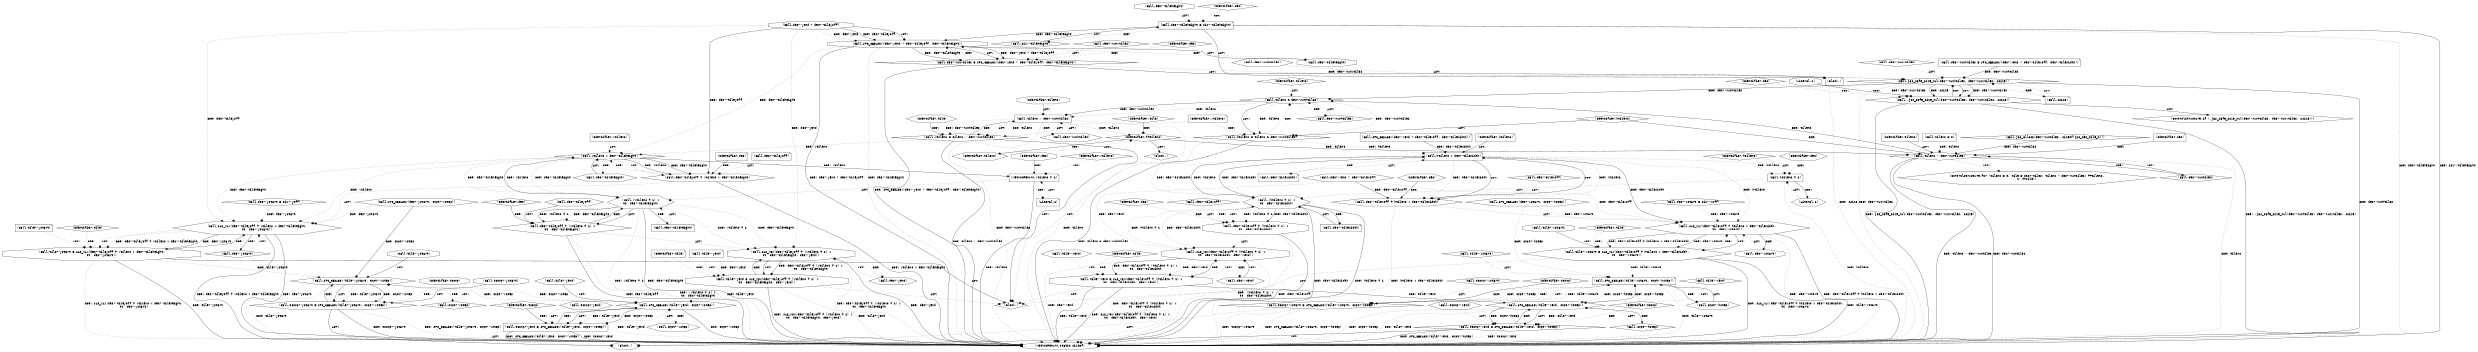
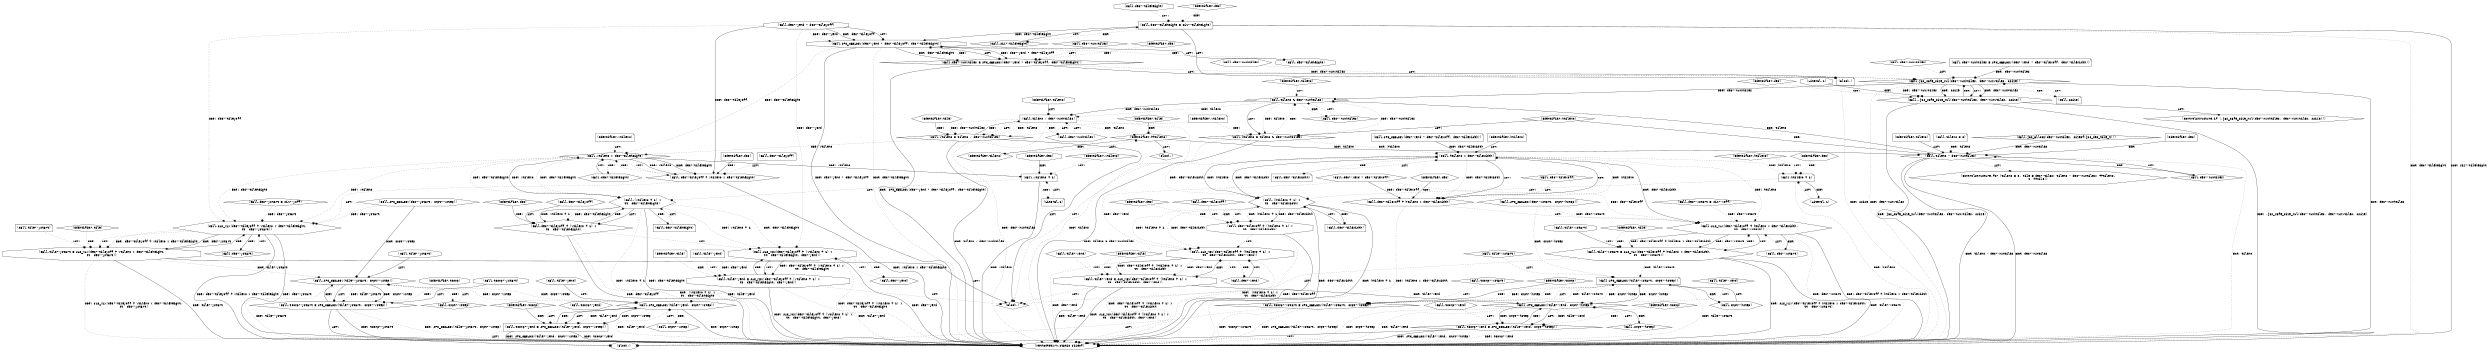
node "(MethodReturn,vtileno + 1)": label "(MethodReturn,vtileno + 1)" -> "(Call,vtileno + 1)"
node "(Call,JPC_CEILDIV(tile->xend, cmpt->hstep))": shape hexagon -> diamond
